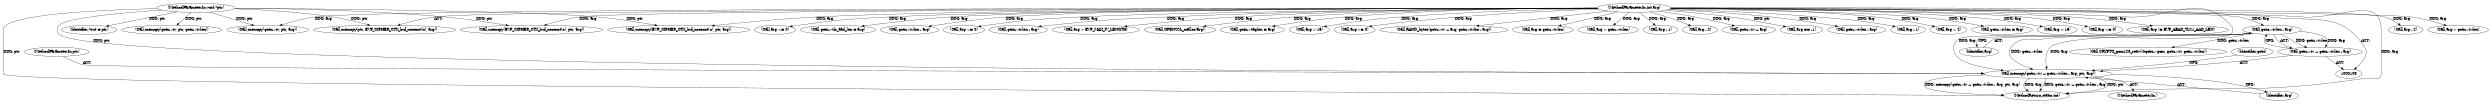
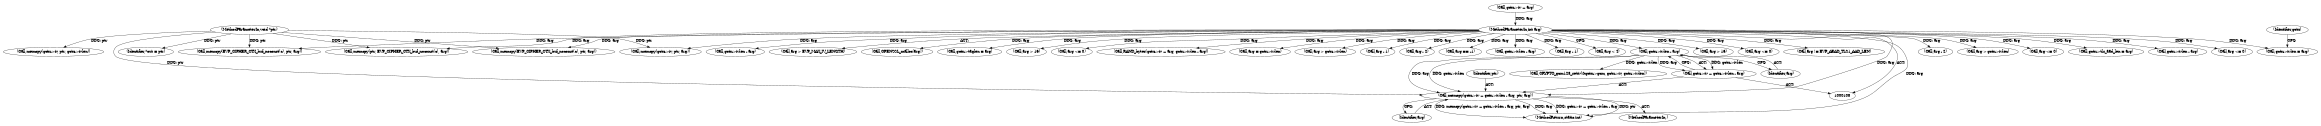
edge "(MethodParameterIn,int arg)" -> "(Call,gctx->iv + arg)": reversed
edge "(MethodParameterIn,int arg)" -> "(Call,memcpy(ptr, EVP_CIPHER_CTX_buf_noconst(c), arg))": label "AST: " -> "DDG: arg"
edge "(MethodParameterIn,int arg)" -> "(Call,arg > EVP_MAX_IV_LENGTH)": label "DDG: arg" -> "AST: "
edge "(MethodParameterIn,int arg)" -> "(Call,arg == -1)": label "DDG: ptr" -> "DDG: arg"
edge "(MethodParameterIn,int arg)" -> "(Call,arg < 4)": label "DDG: arg" -> "CFG: "
node "(MethodParameterIn,ptr)": label "(MethodParameterIn,ptr)" -> "(Identifier,ptr)"
edge "(Identifier,gctx)" -> "(Call,memcpy(gctx->iv + gctx->ivlen - arg, ptr, arg))": now "(Identifier,gctx)" -> "(Call,gctx->ivlen = arg)"
edge "(MethodParameterIn,void *ptr)" -> "(MethodReturn,static int)": removed, label "DDG: ptr"
